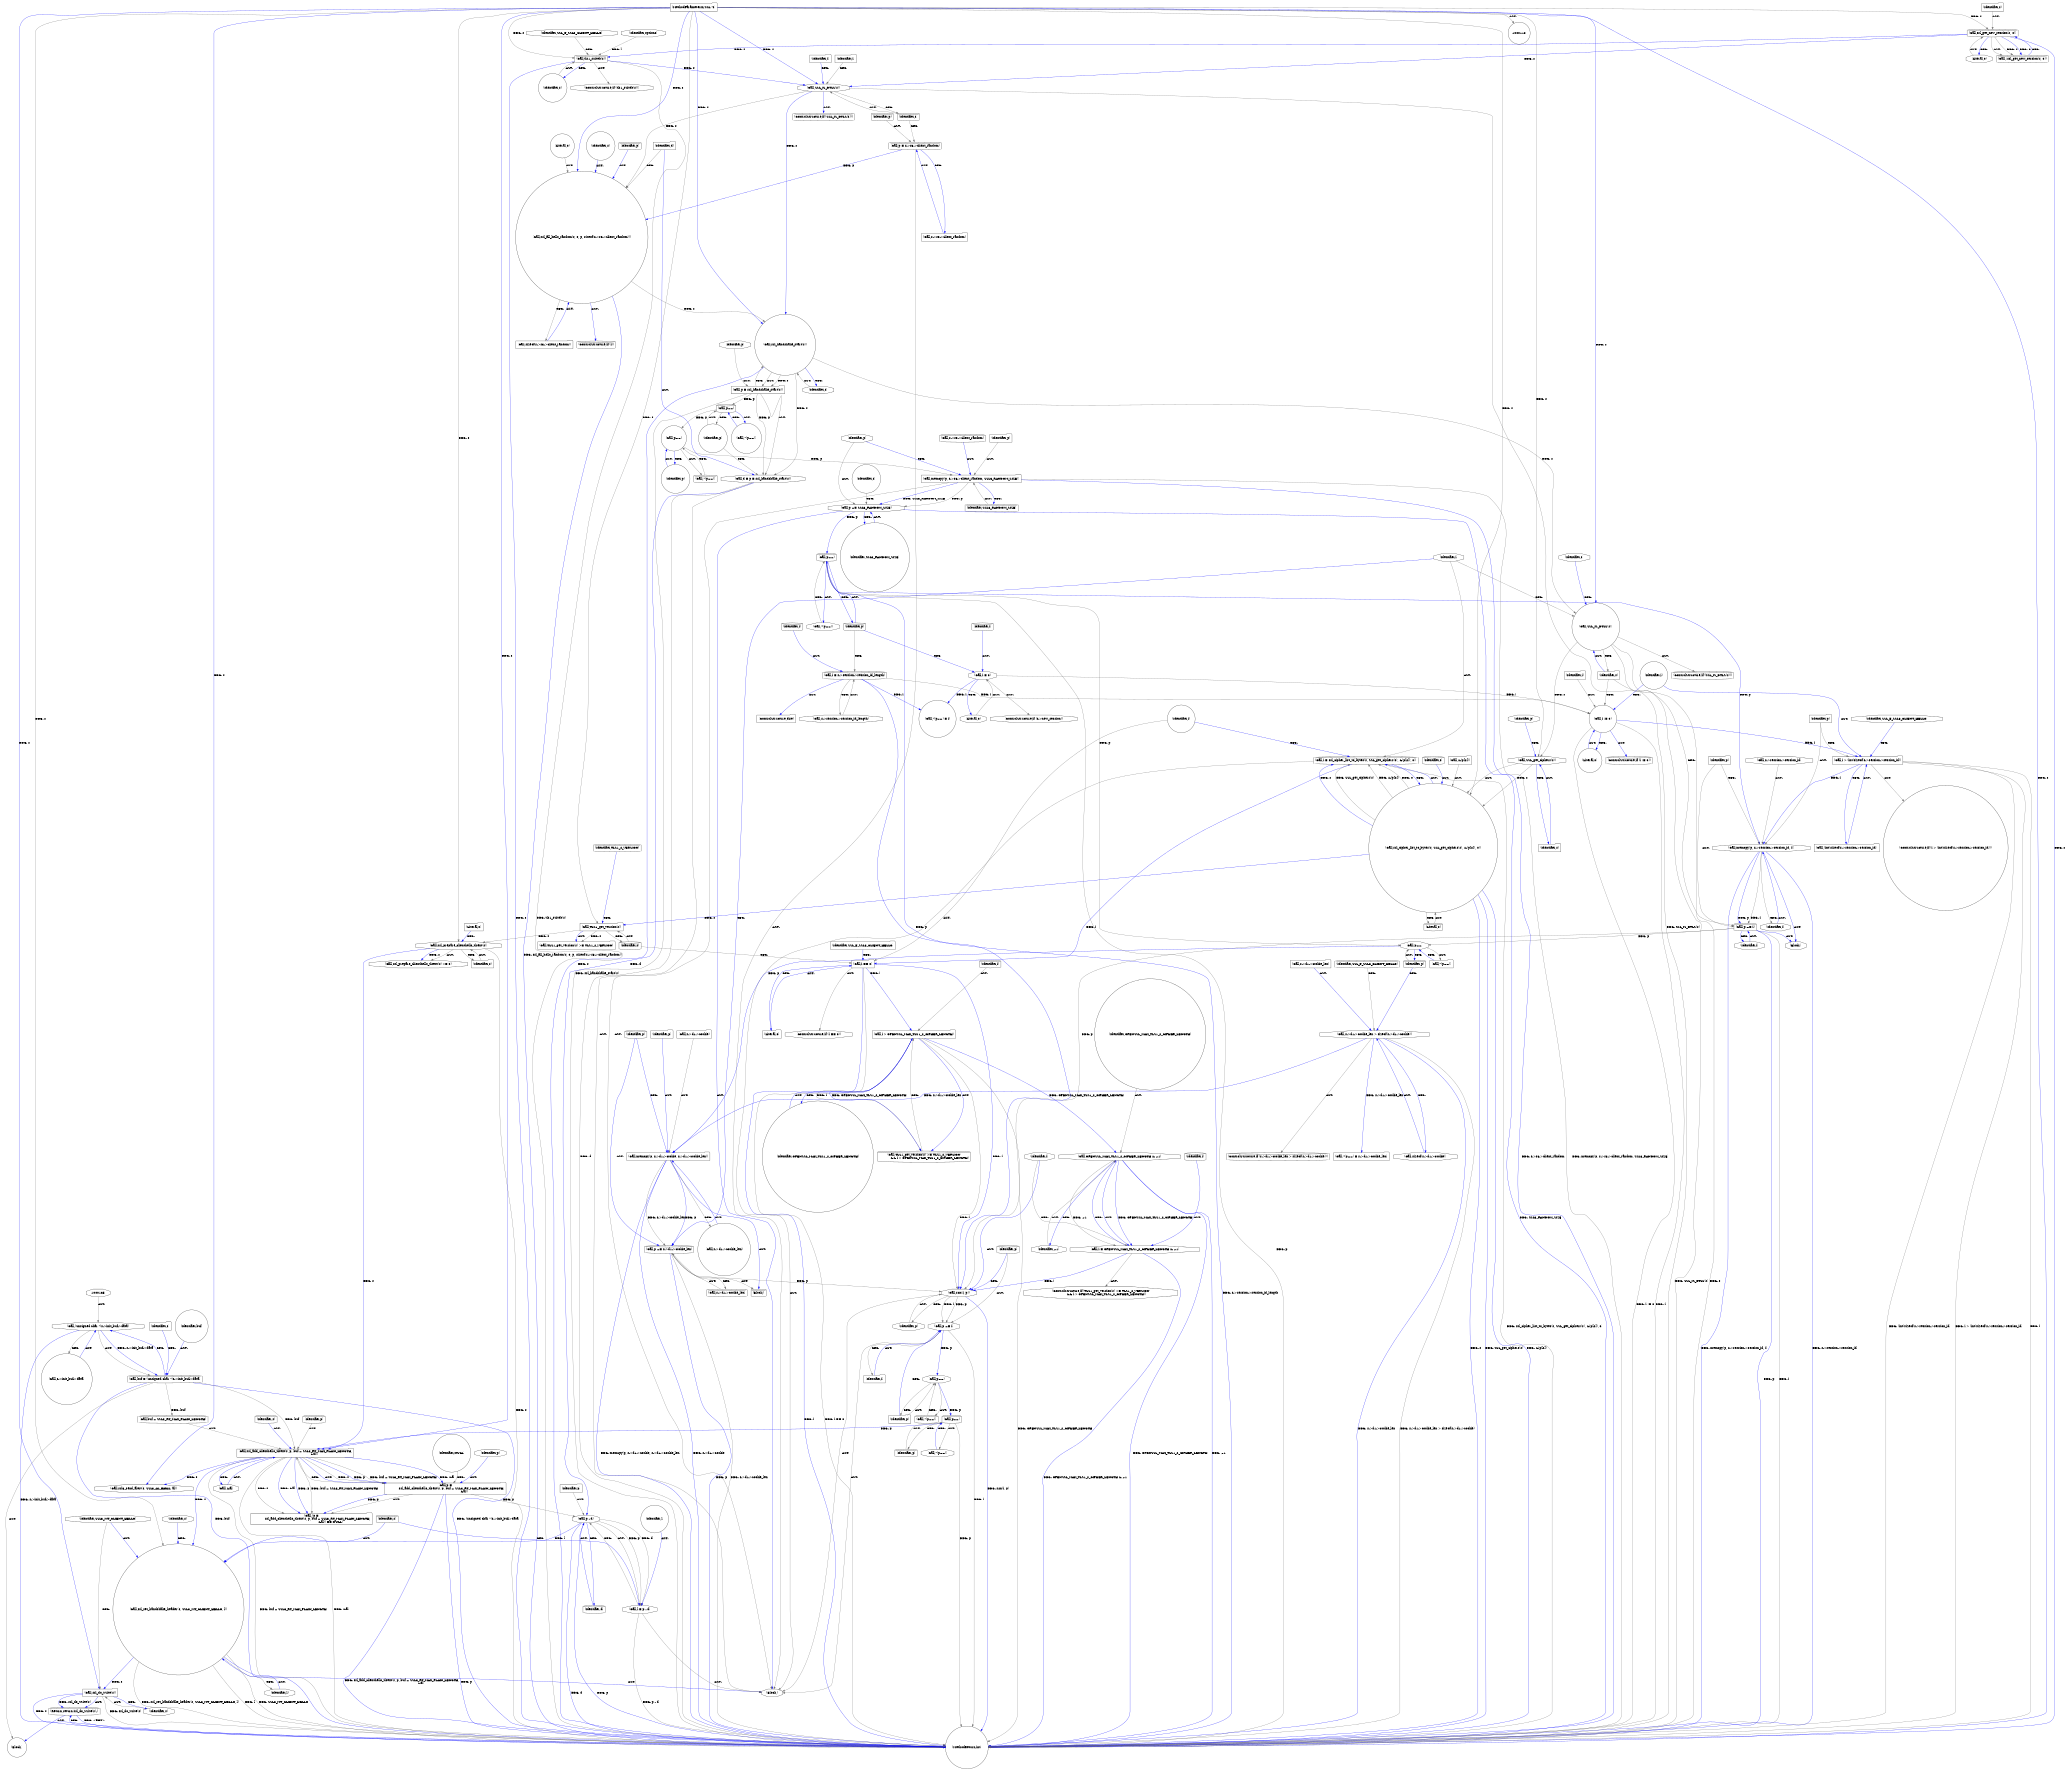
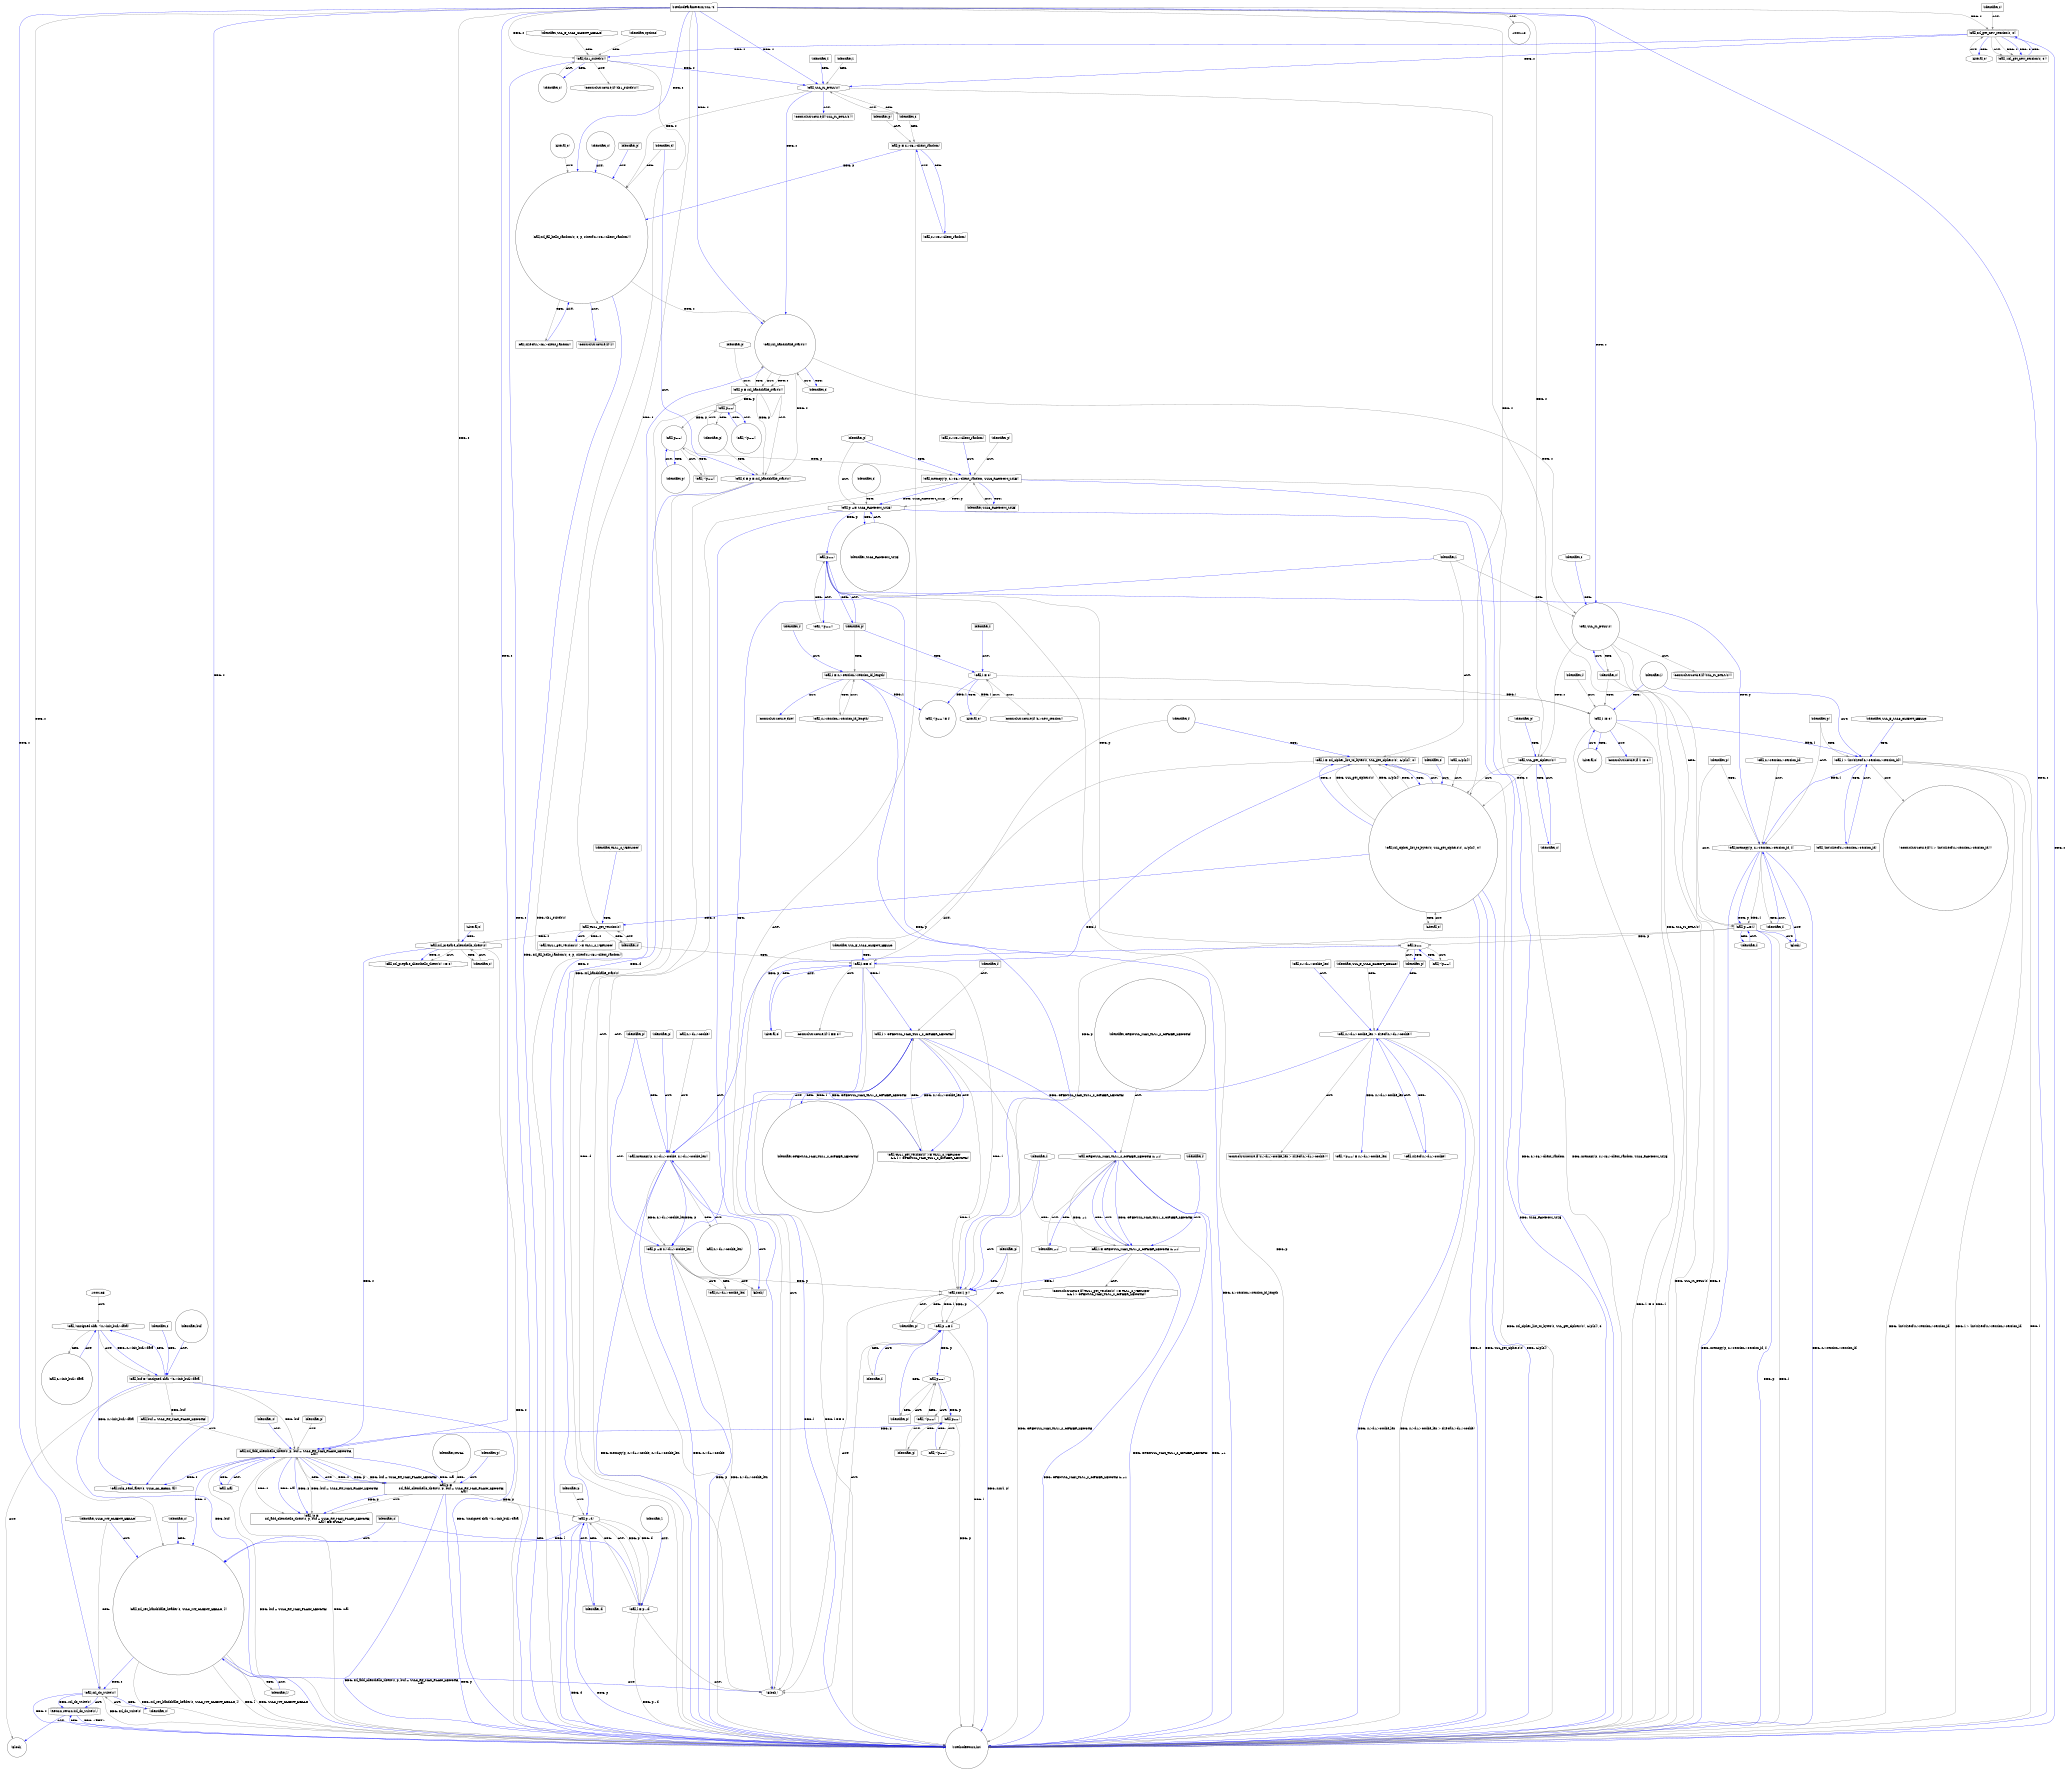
edge "(Identifier,options)" -> "(Call,tls1_suiteb(s))": label "DDG: l" -> "CFG: "
edge "(Call,i == 0)" -> "(Call,s2n(i, p))": color blue -> gray40
edge "(Call,(unsigned char *)s->init_buf->data)" -> "(MethodReturn,int)": now "(Call,(unsigned char *)s->init_buf->data)" -> "(Call,ssl3_send_alert(s, SSL3_AL_FATAL, al))"
